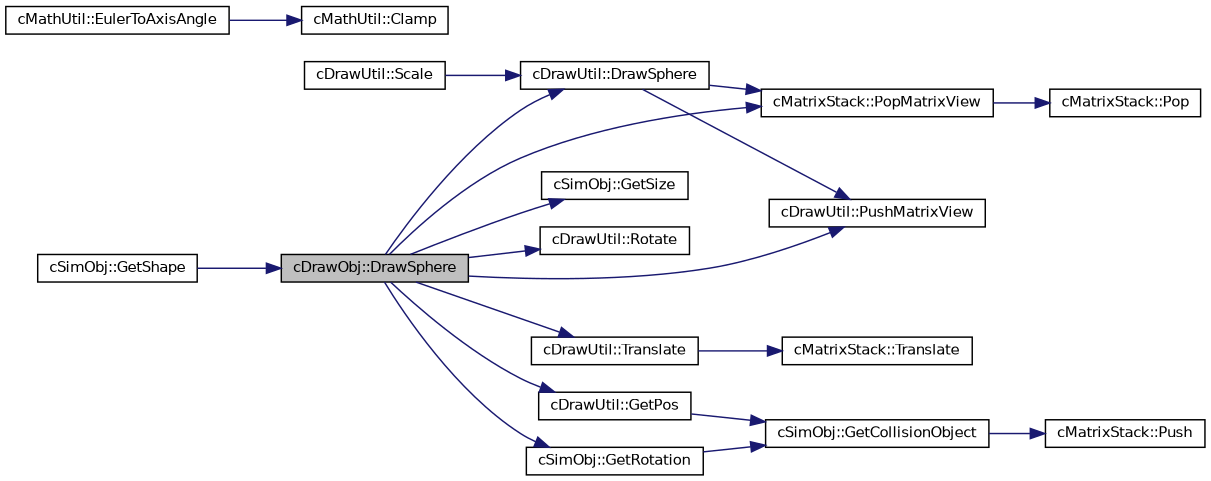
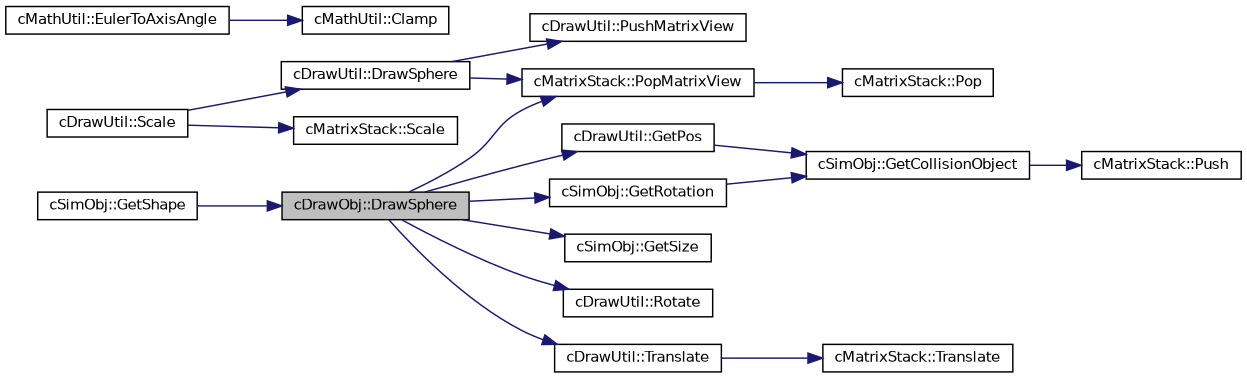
node "cMatrixStack::Scale": added
edge "cDrawObj::DrawSphere" -> "cDrawUtil::DrawSphere": removed
edge "cDrawObj::DrawSphere" -> "cDrawUtil::PushMatrixView": removed
